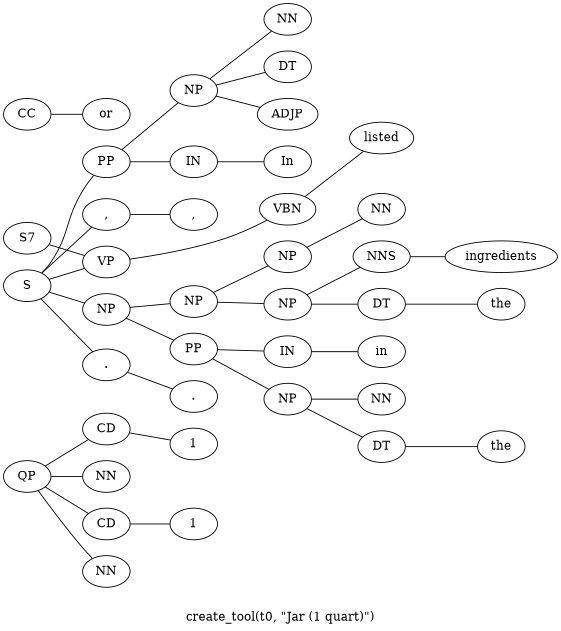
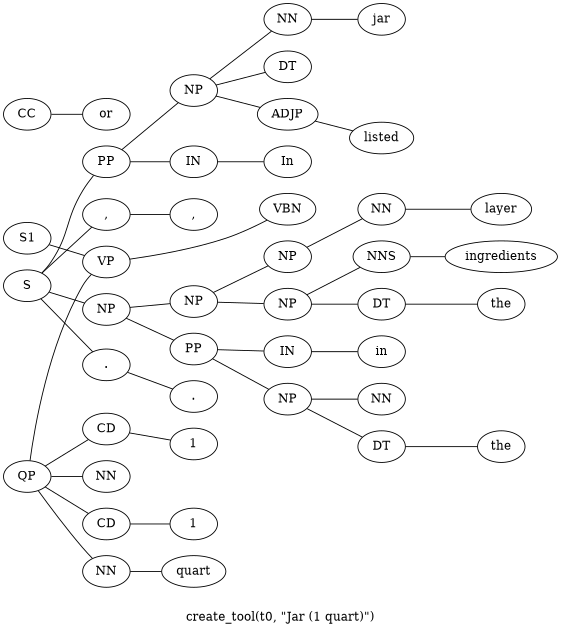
node "jar": added
edge "listed" -- "VBN": now "listed" -- "ADJP"
node "layer": added
node "S7": label "S7" -> "S1"
edge "VP" -- "S": now "VP" -- "QP"
node "quart": added
